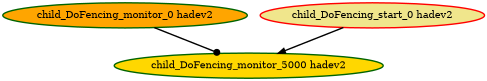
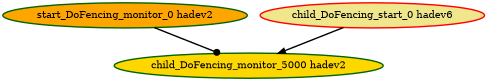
node "child_DoFencing_monitor_0 hadev2": label "child_DoFencing_monitor_0 hadev2" -> "start_DoFencing_monitor_0 hadev2"
node "child_DoFencing_start_0 hadev2": label "child_DoFencing_start_0 hadev2" -> "child_DoFencing_start_0 hadev6"
